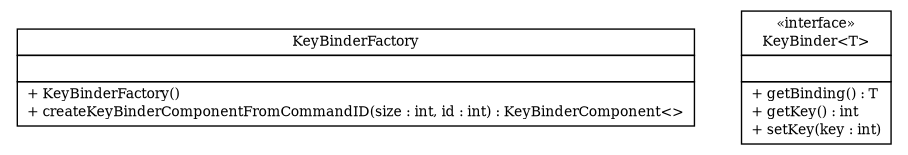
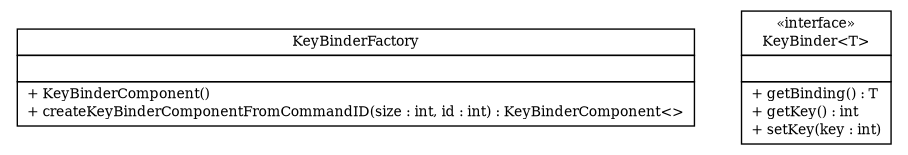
node "KeyBinderFactory": text "+ KeyBinderFactory()" -> "+ KeyBinderComponent()"
